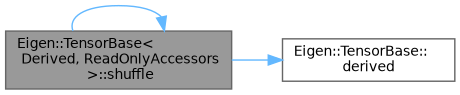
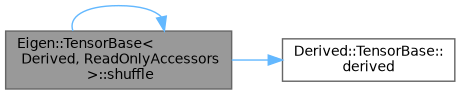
node "Eigen::TensorBase:: derived": label "Eigen::TensorBase:: derived" -> "Derived::TensorBase:: derived"
